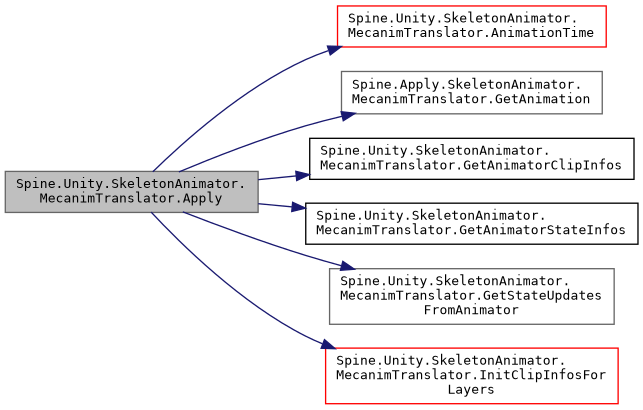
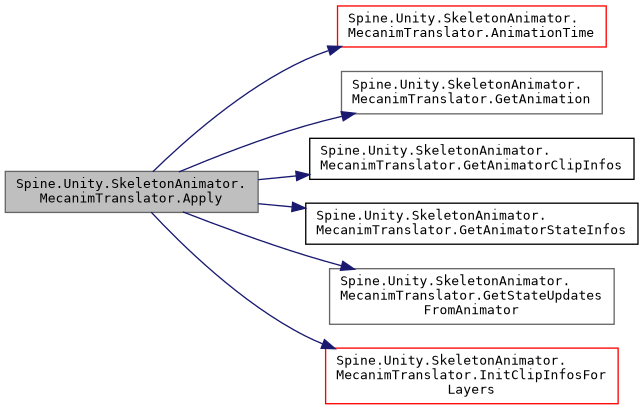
node "Spine.Apply.SkeletonAnimator. MecanimTranslator.GetAnimation": label "Spine.Apply.SkeletonAnimator. MecanimTranslator.GetAnimation" -> "Spine.Unity.SkeletonAnimator. MecanimTranslator.GetAnimation"
